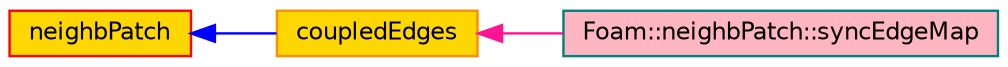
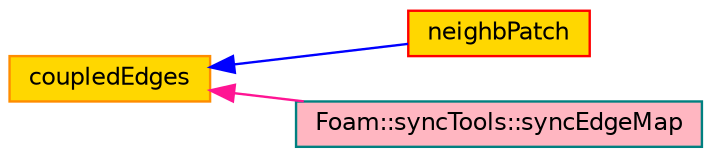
edge "coupledEdges" -> "neighbPatch": reversed
node "Foam::neighbPatch::syncEdgeMap": label "Foam::neighbPatch::syncEdgeMap" -> "Foam::syncTools::syncEdgeMap"
